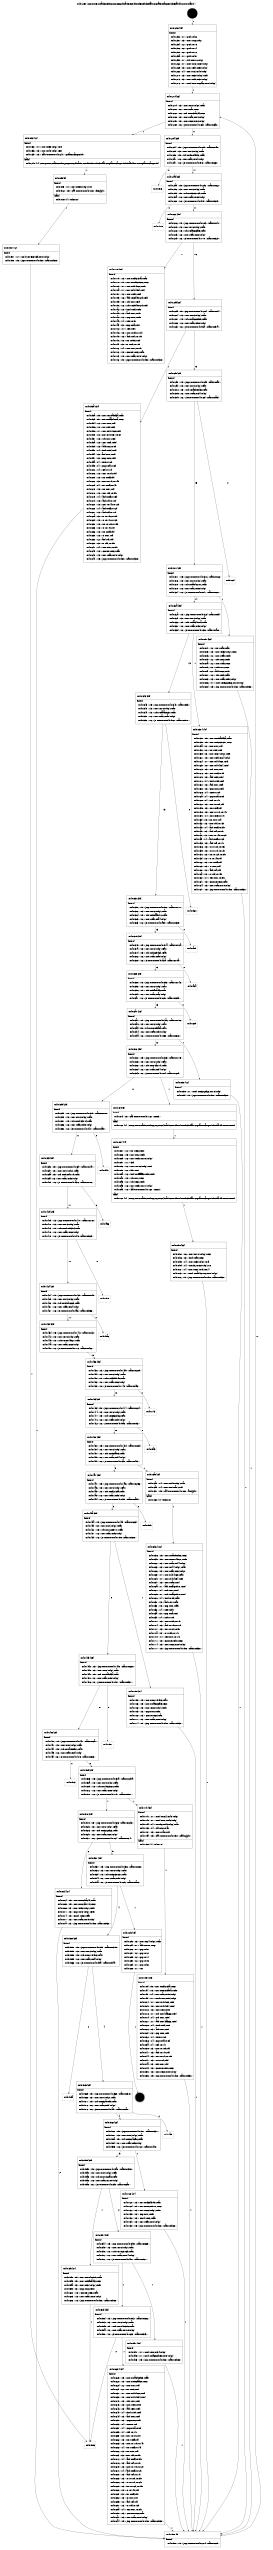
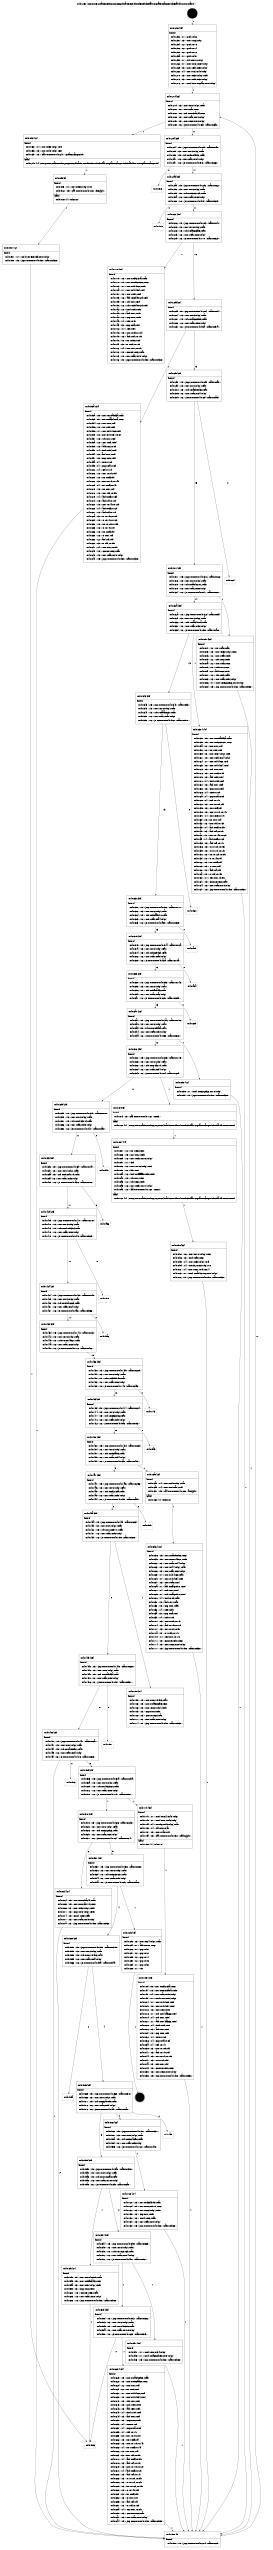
edge "0x40175e [27]" -> "0x401d88 [5]": now "0x4014ec [25]" -> "0x401d88 [5]"
edge "0x401582 [25]" -> "0x40159b [25]": now "0x401569 [25]" -> "0x40159b [25]"
